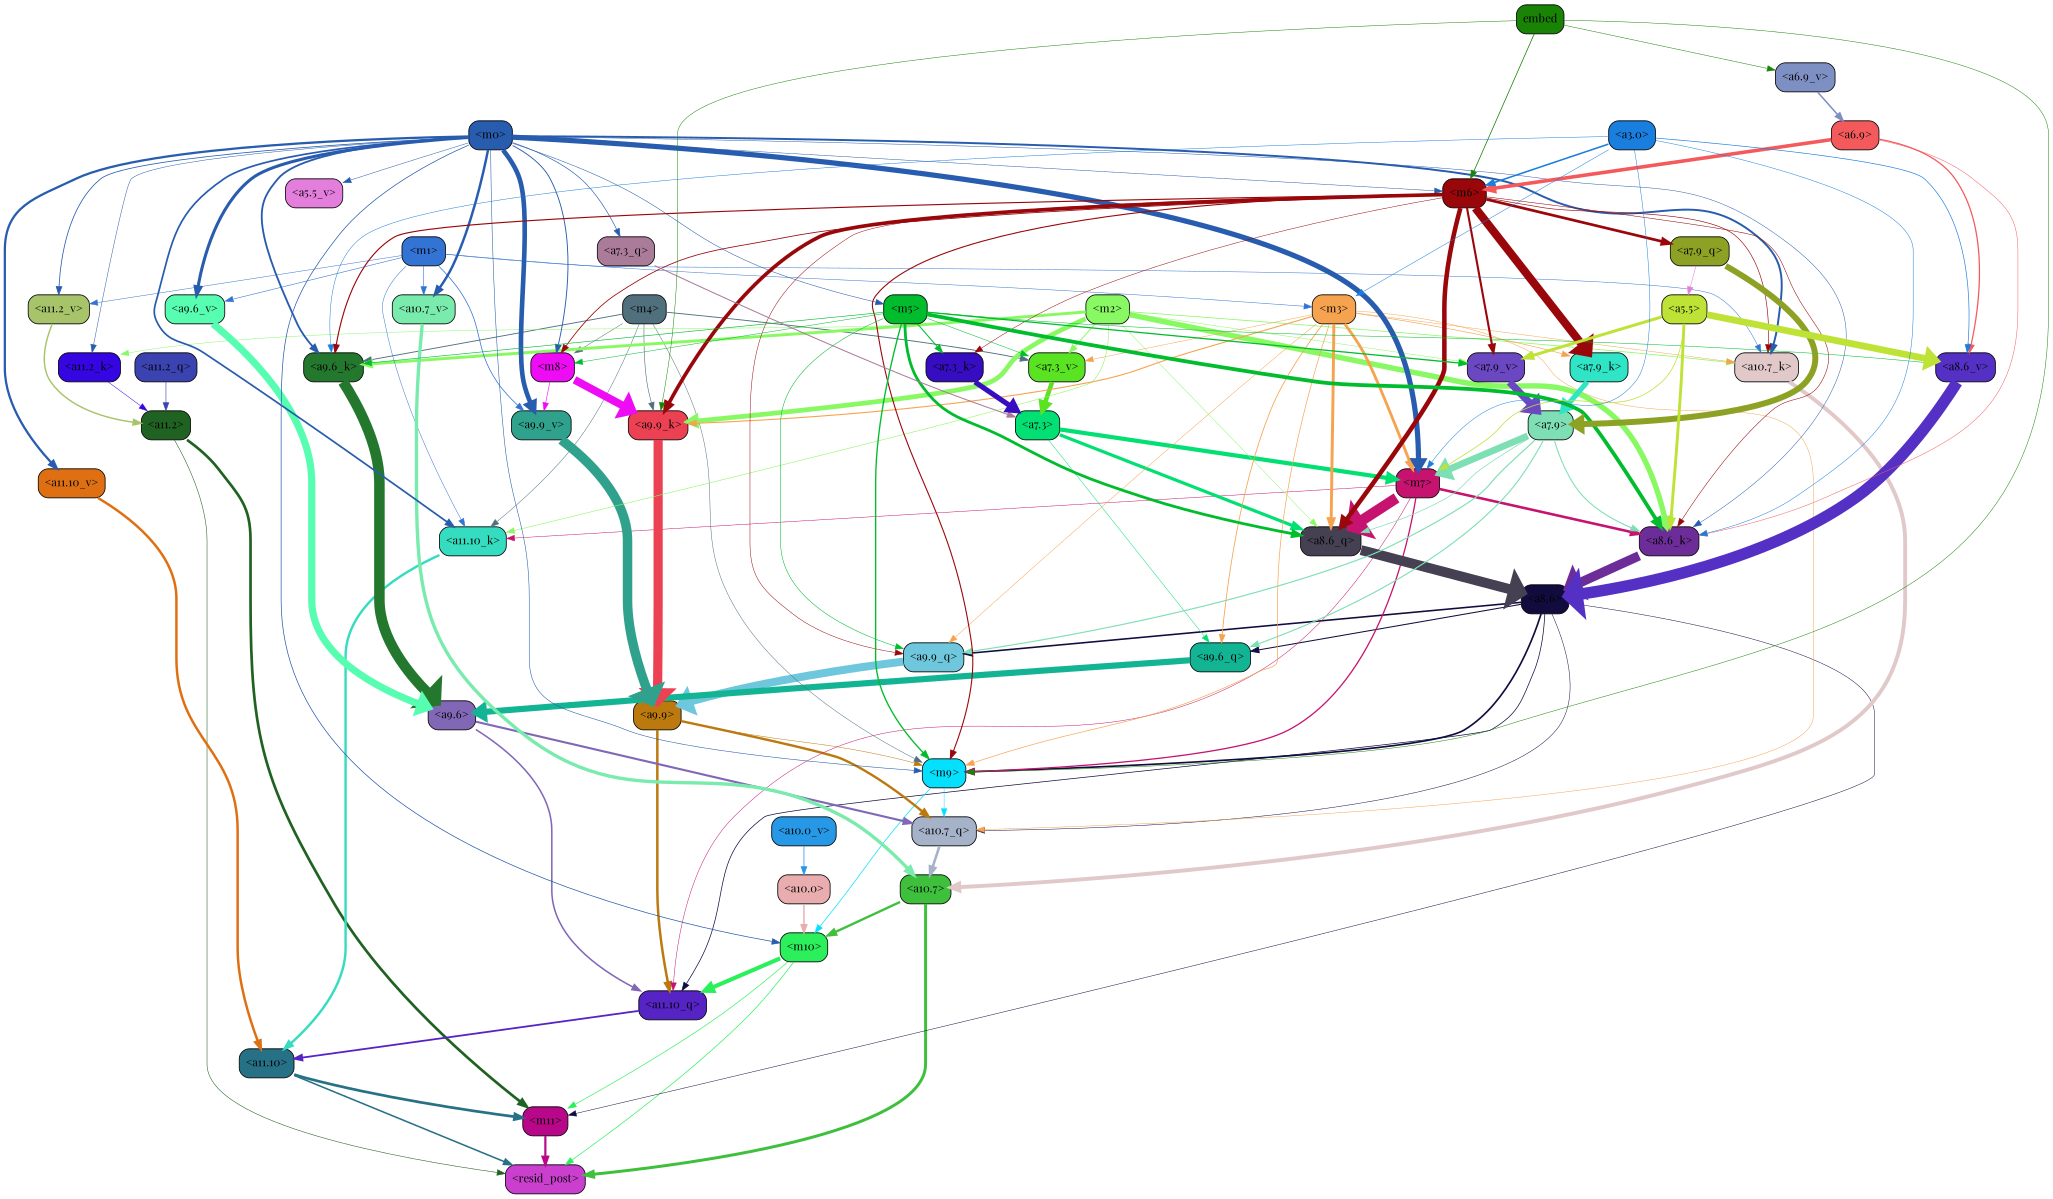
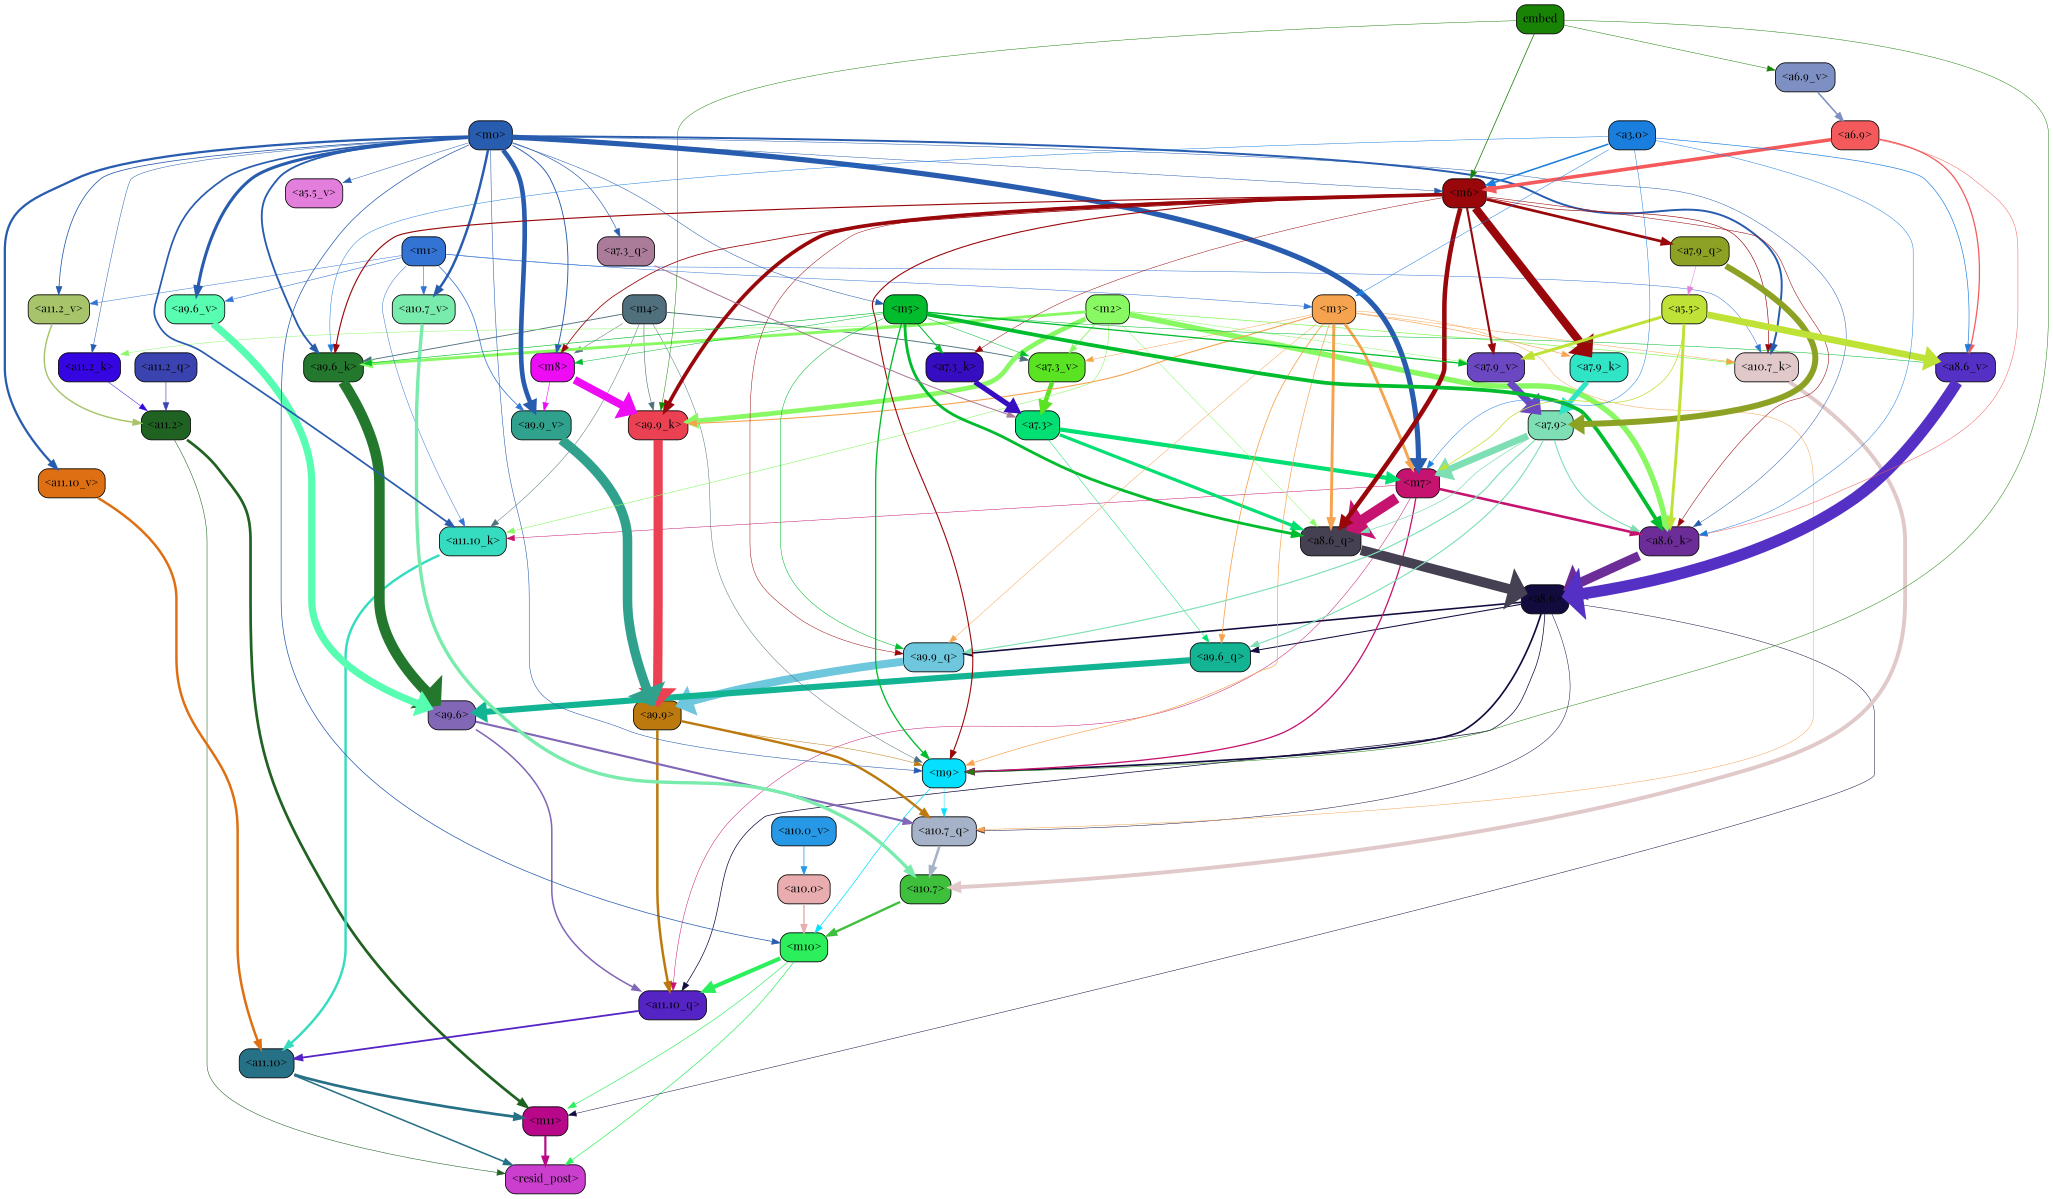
edge "<a10.7>" -> "<resid_post>": removed
